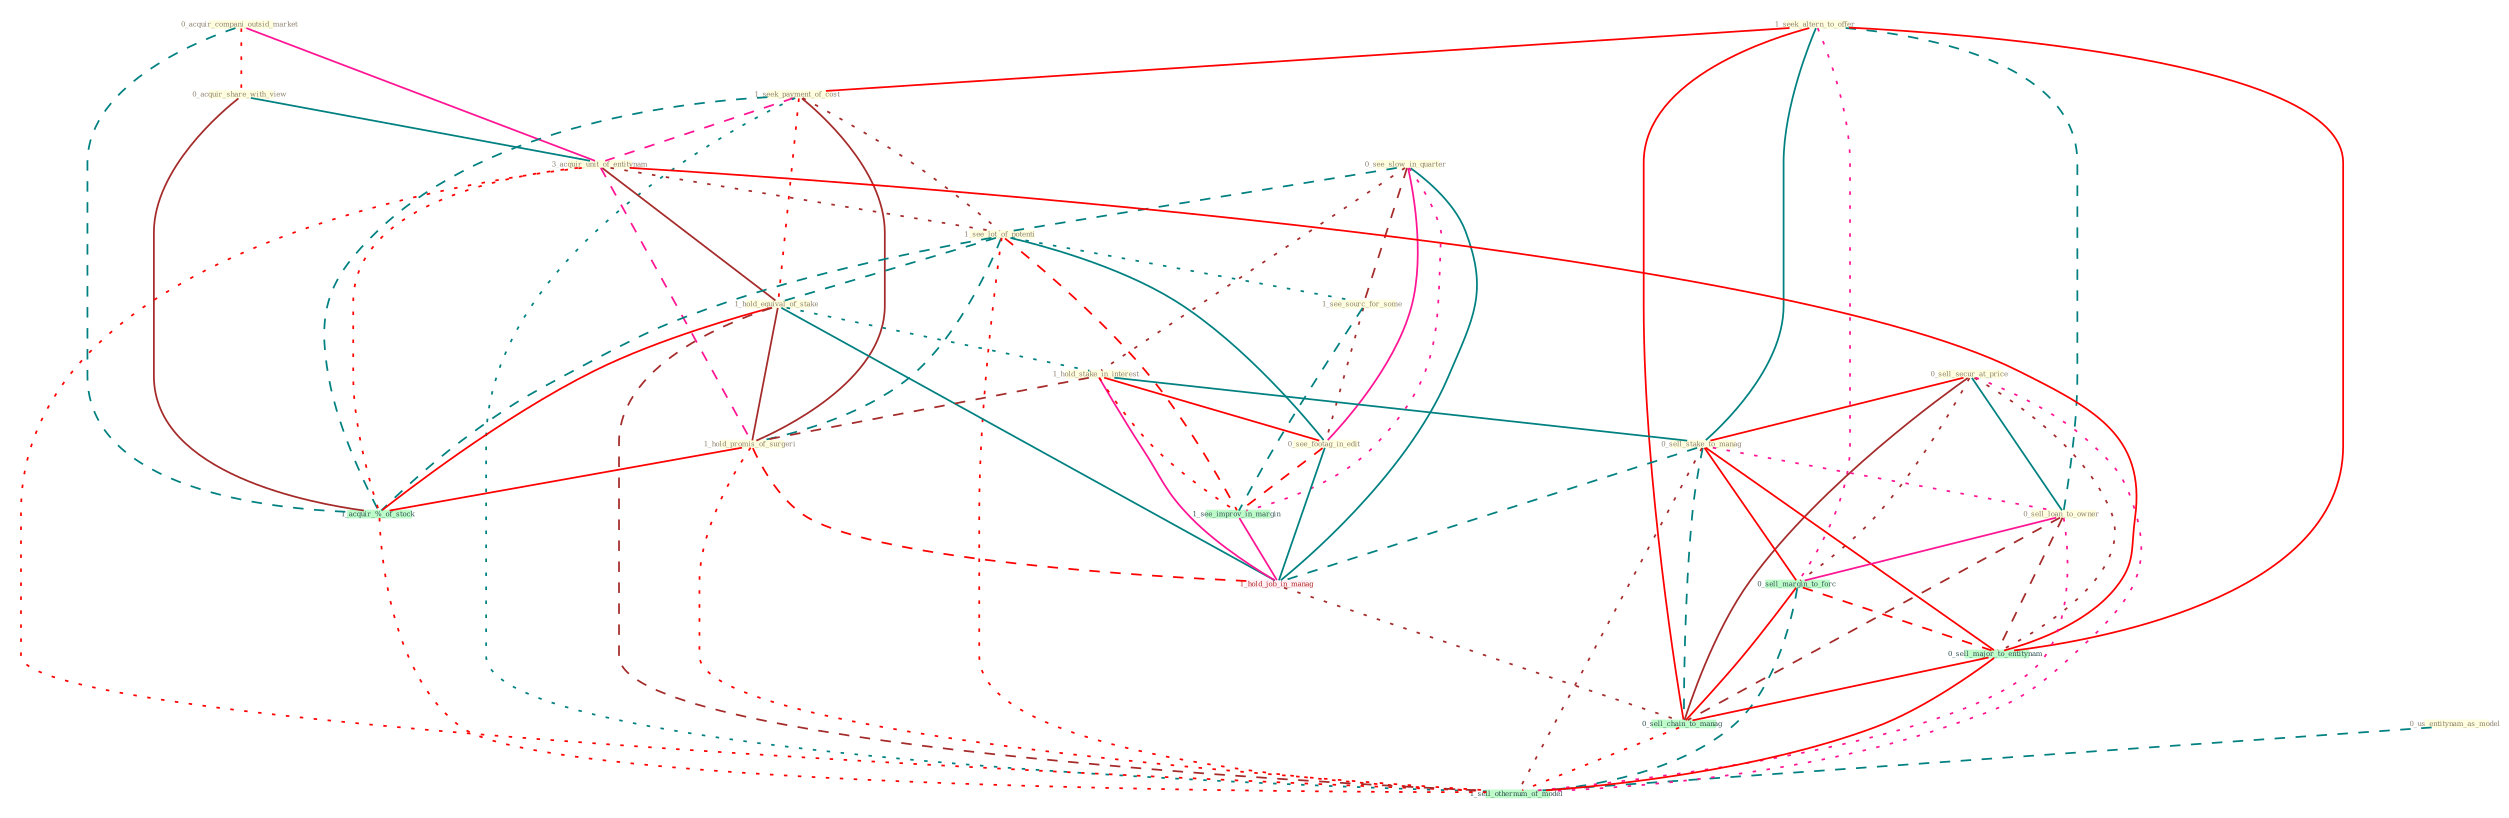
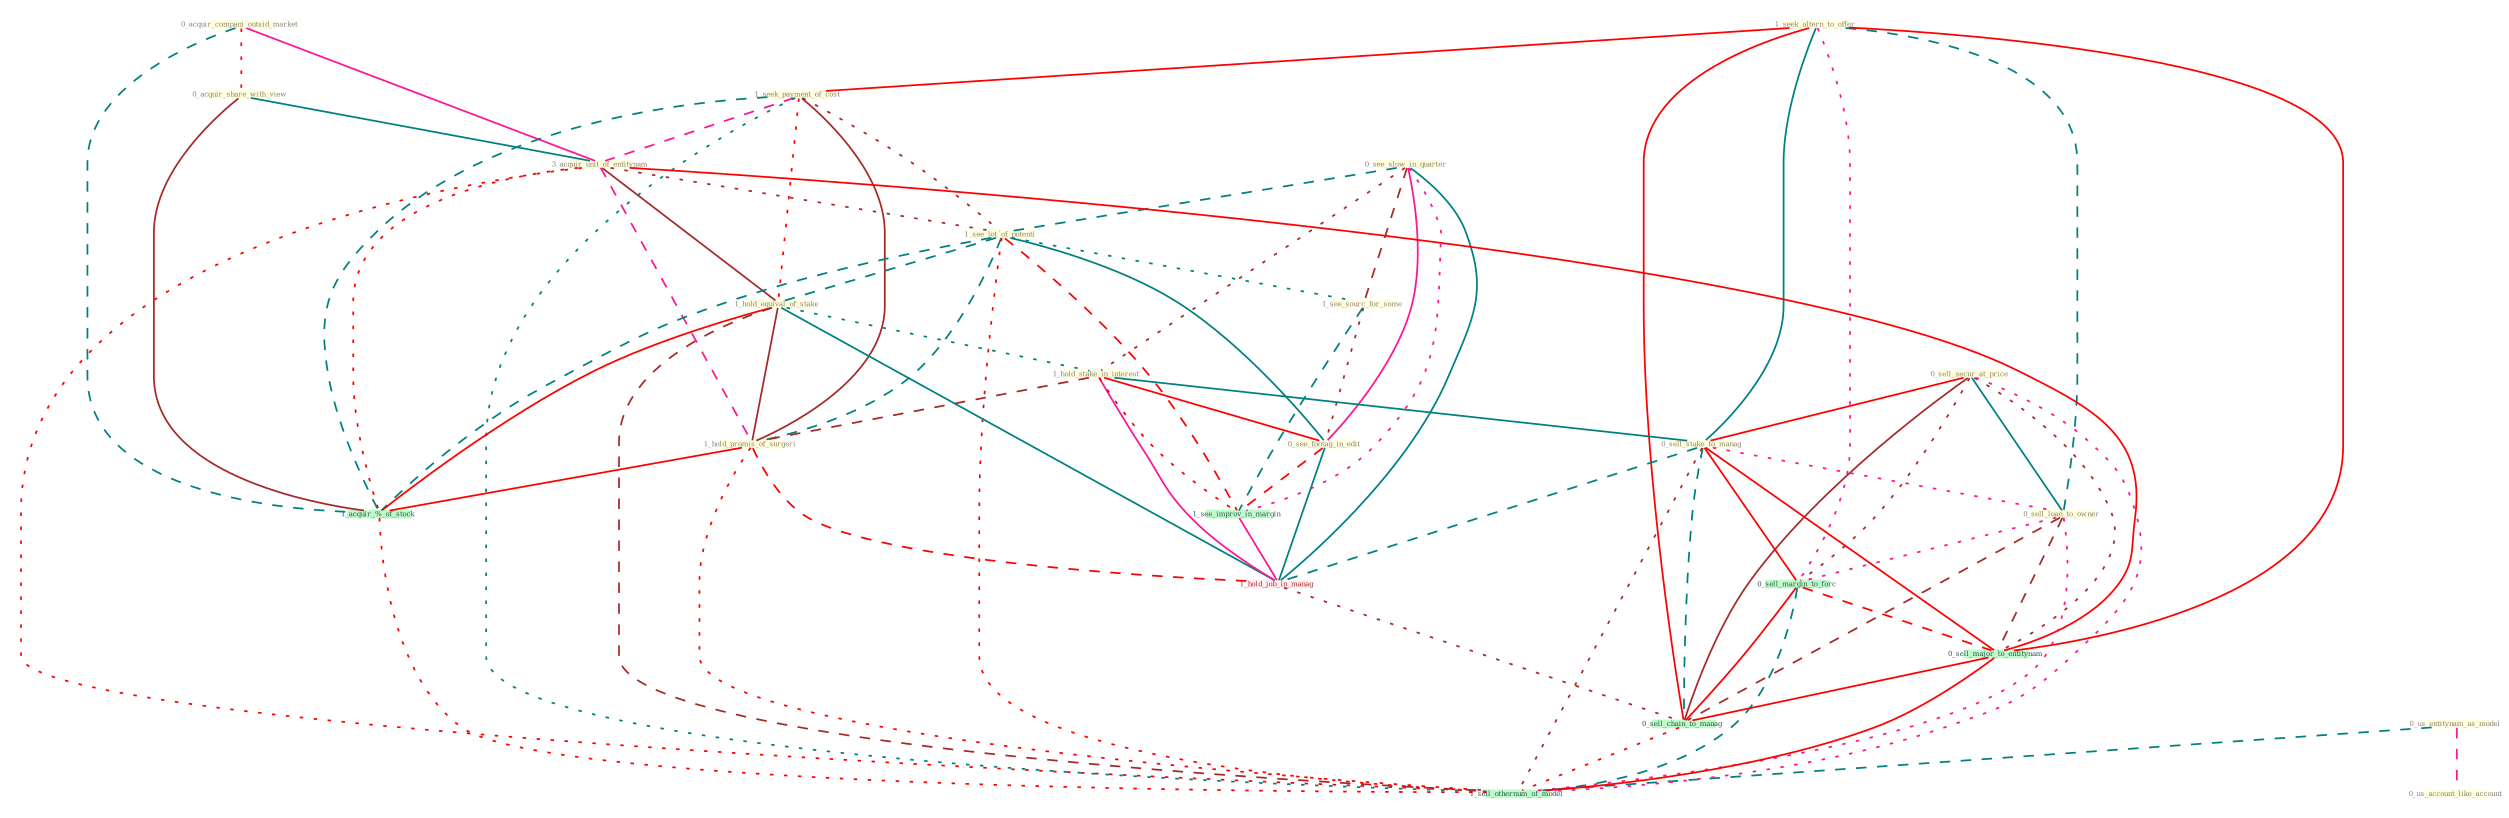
edge "0_sell_loan_to_owner" -- "0_sell_margin_to_forc": style solid -> dotted
node "0_us_account_like_account": added
